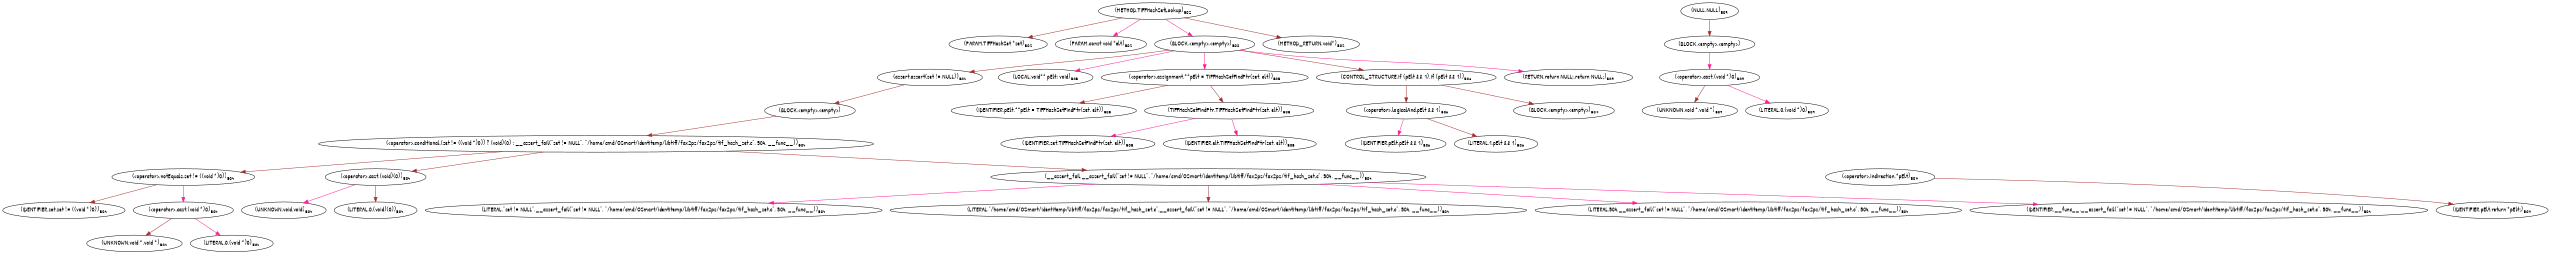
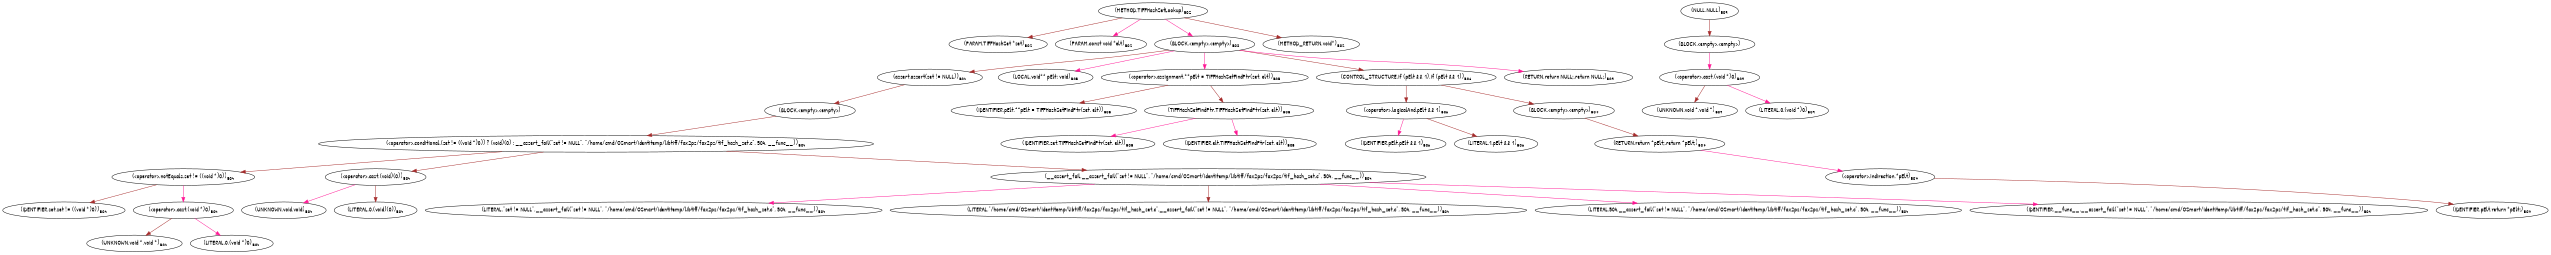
node "(RETURN,return *pElt;,return *pElt;)": added
